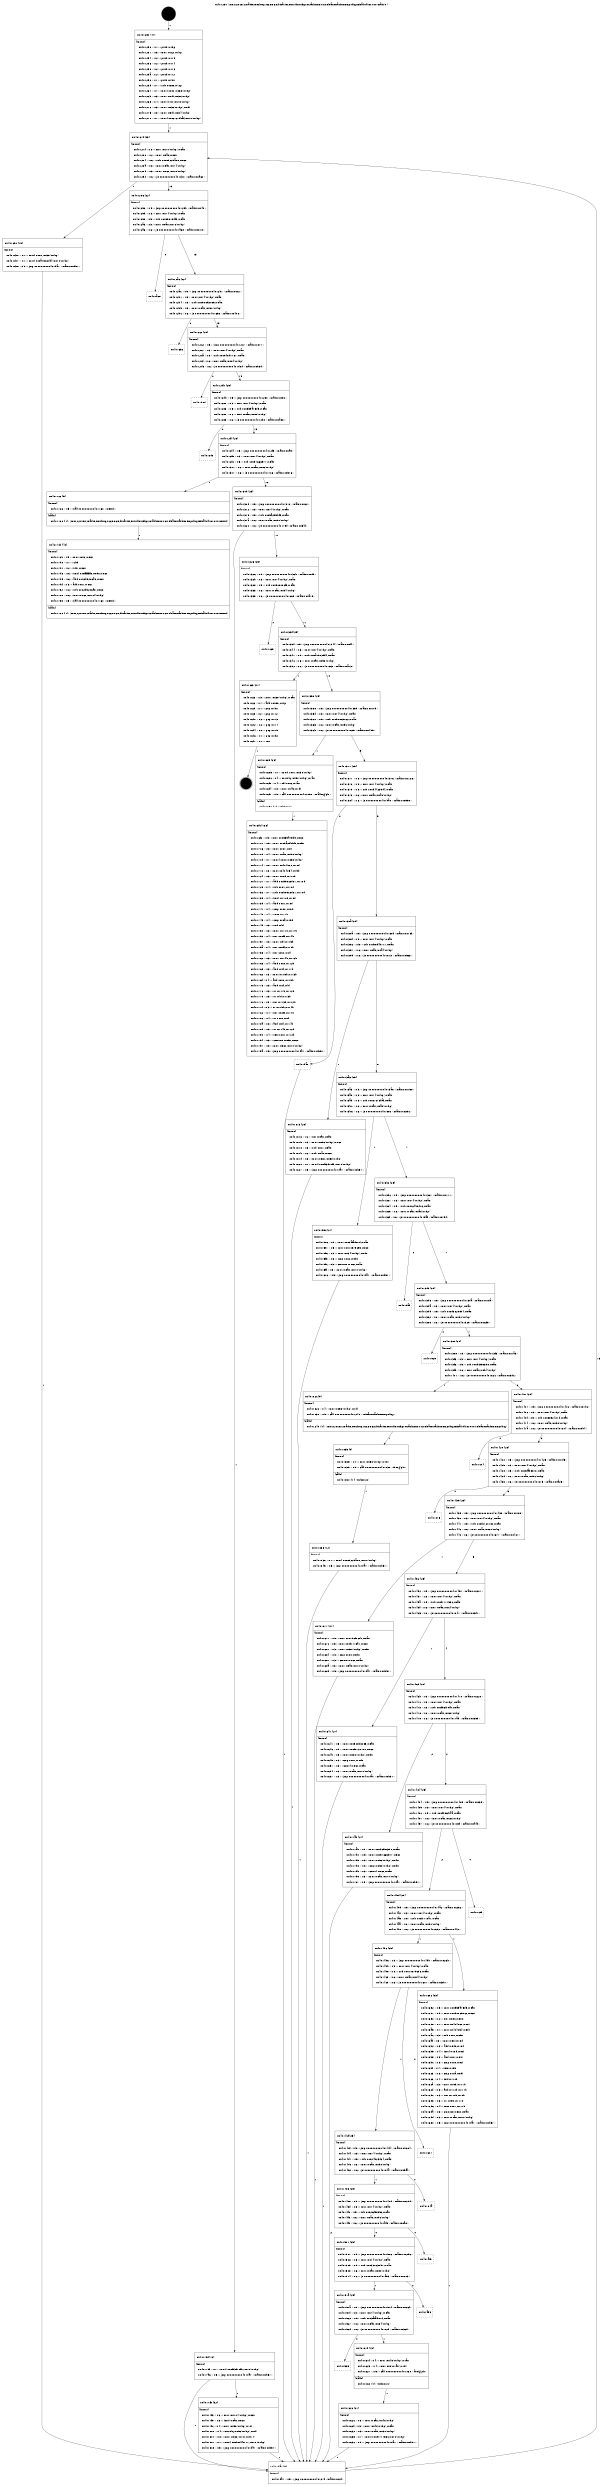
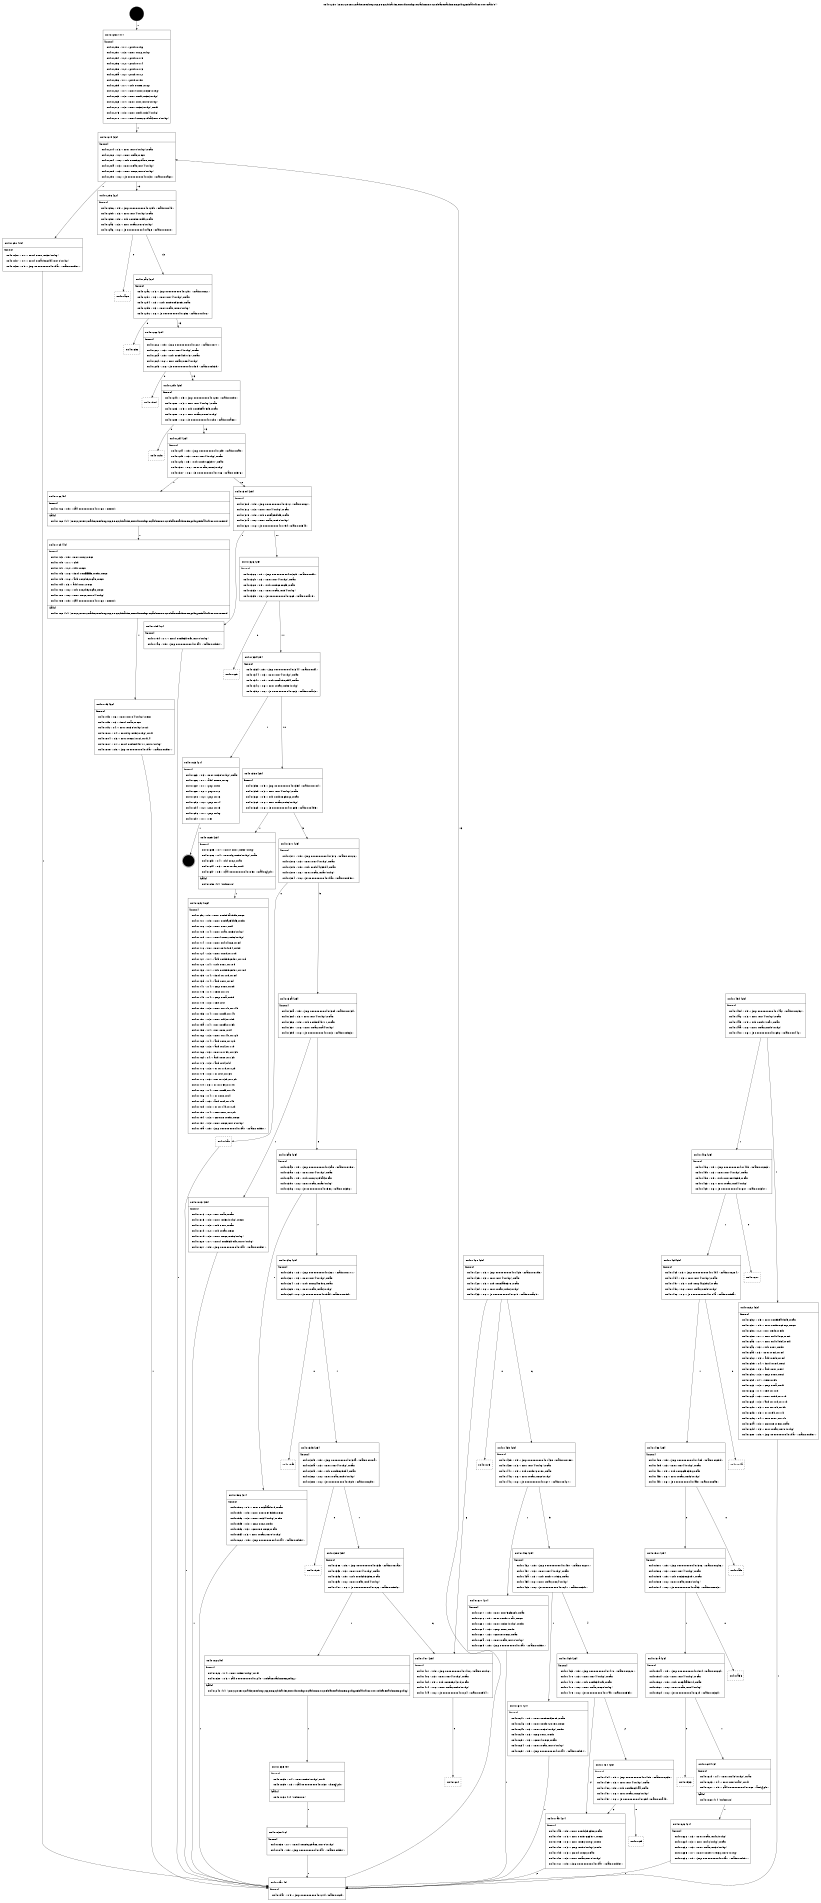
edge "0x401407 [25]" -> "0x401420 [25]": reversed
edge "0x401484 [25]" -> "0x40149d [25]": now "0x401484 [25]" -> "0x4017ab [27]"
edge "0x40179f [12]" -> "0x4017f3 [32]": now "0x4017cb [40]" -> "0x4017f3 [32]"
